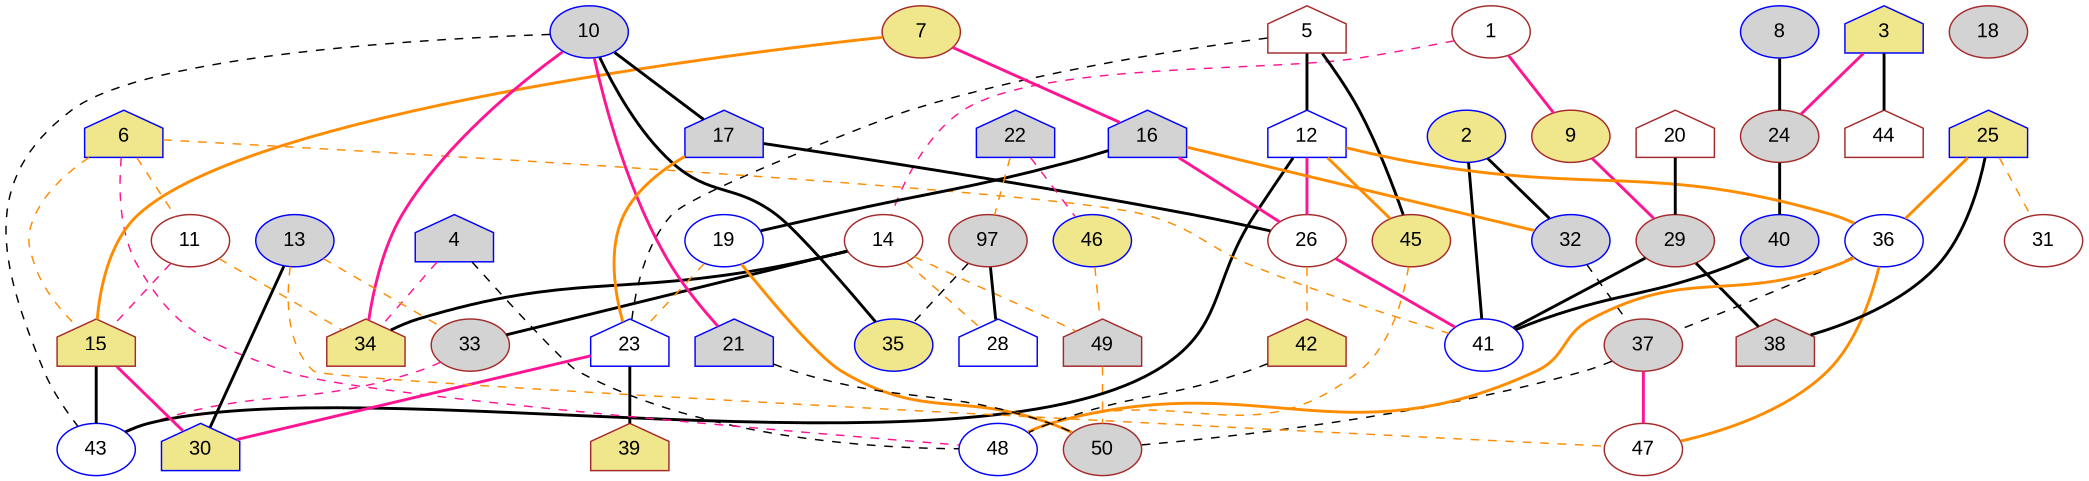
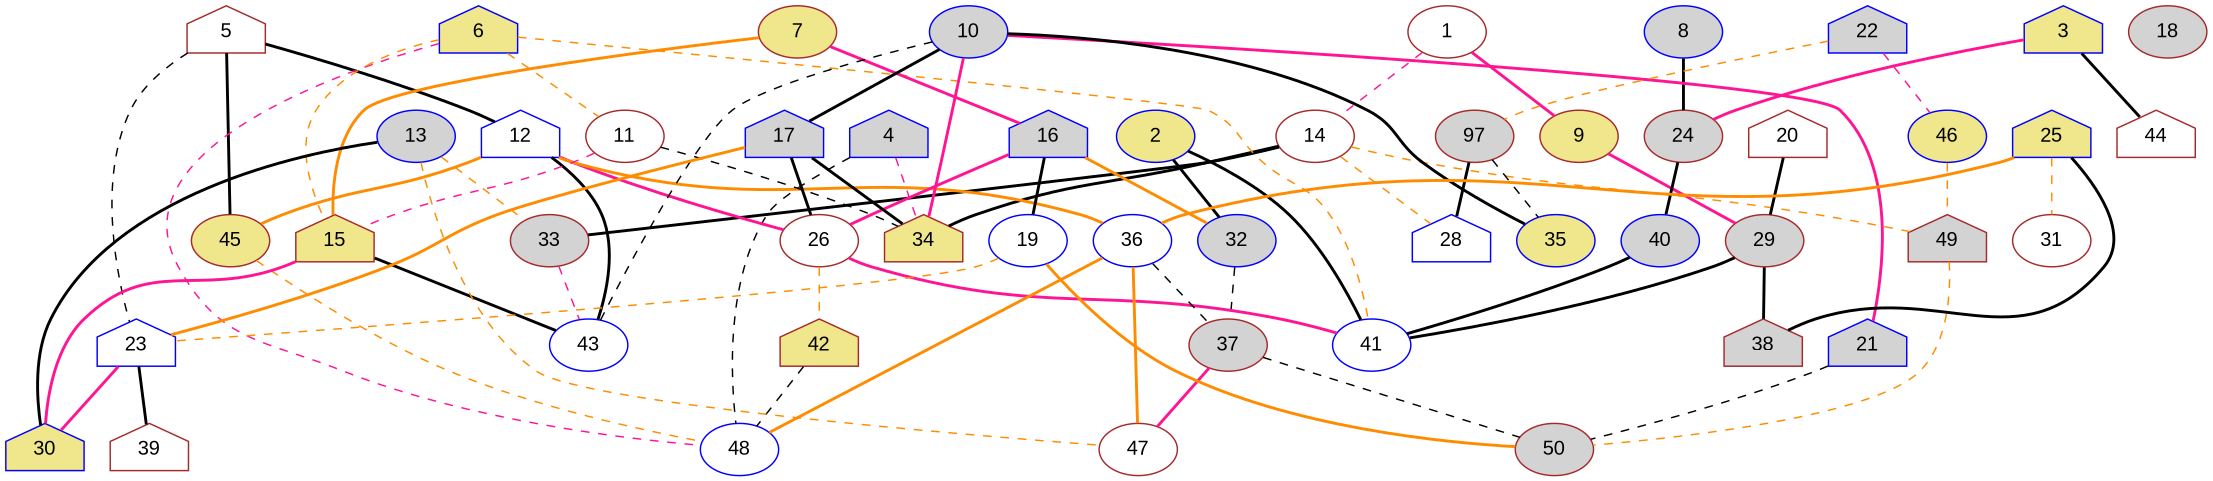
edge "17" -- "34": added
edge "11" -- "34": color darkorange -> black
node "39": fillcolor khaki -> white
